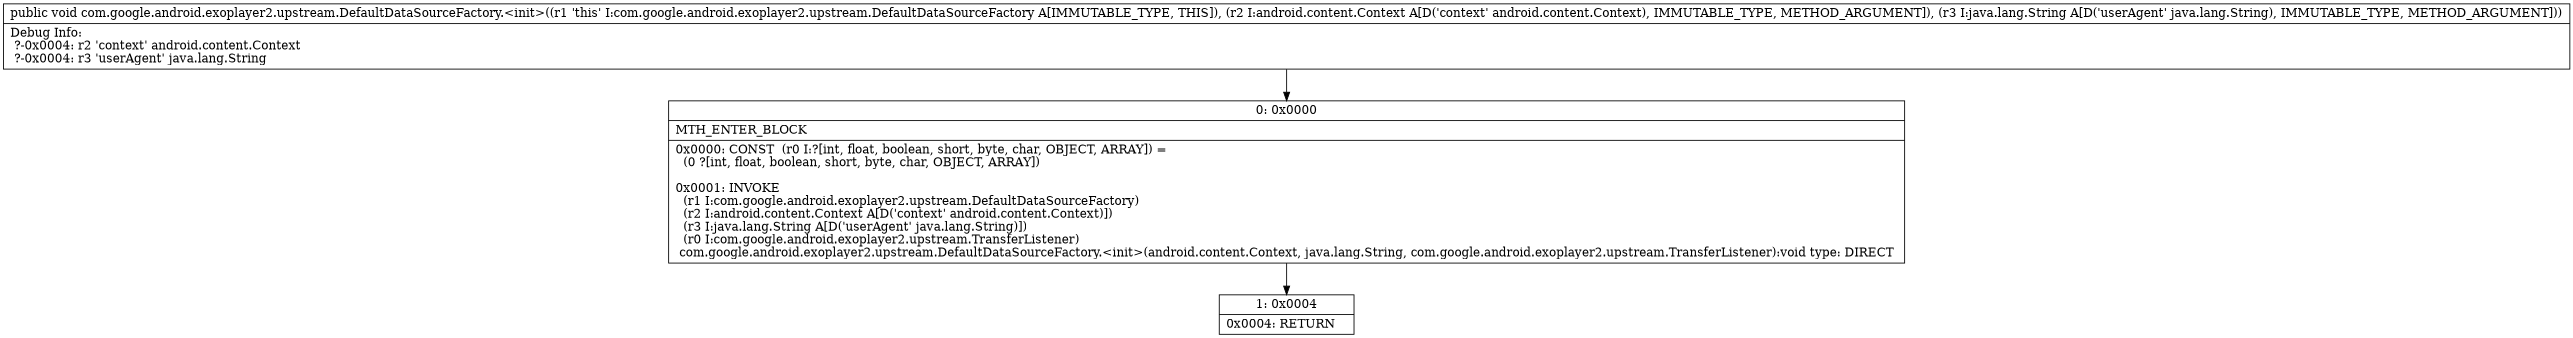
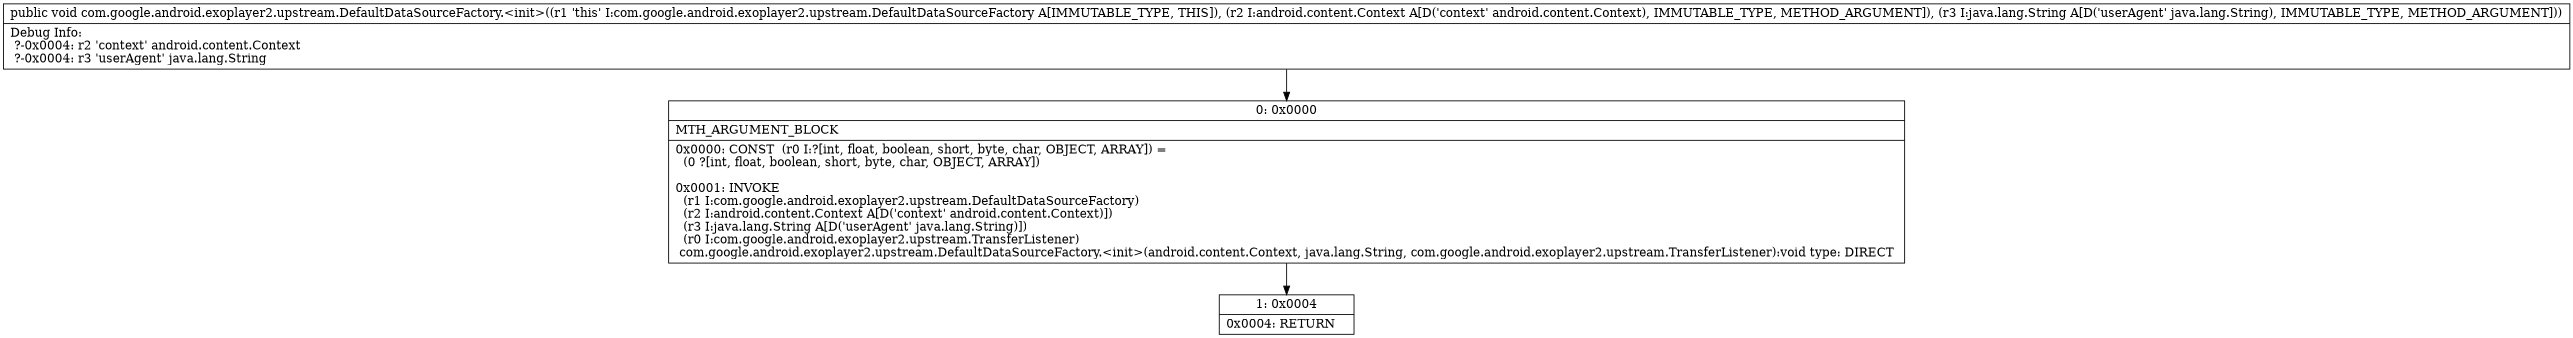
node "0: 0x0000": text "MTH_ENTER_BLOCK" -> "MTH_ARGUMENT_BLOCK"
